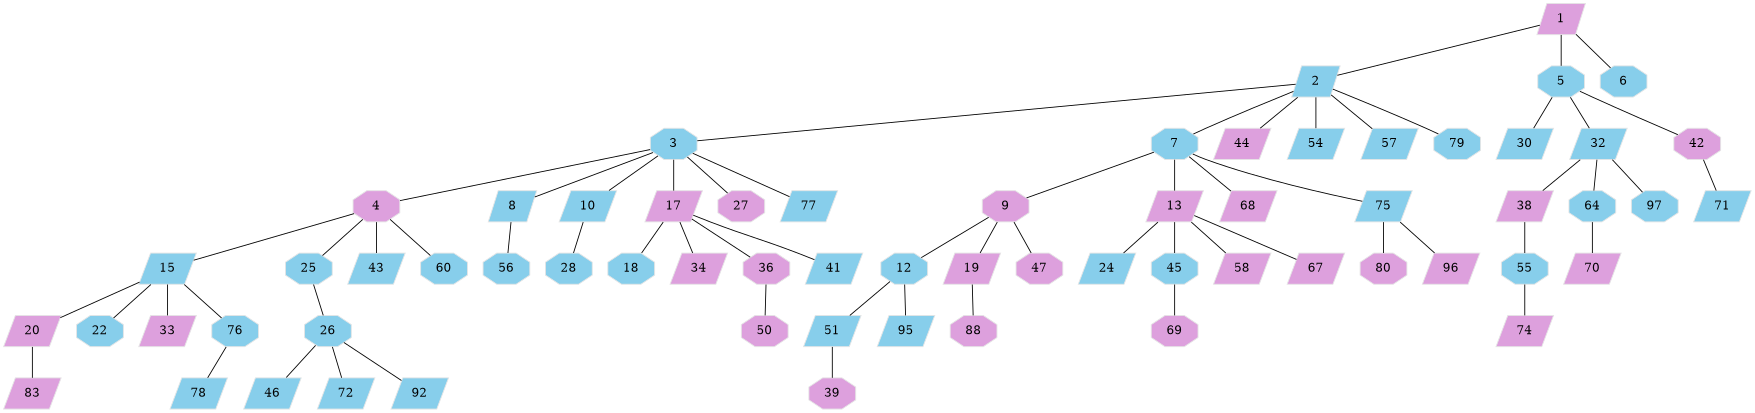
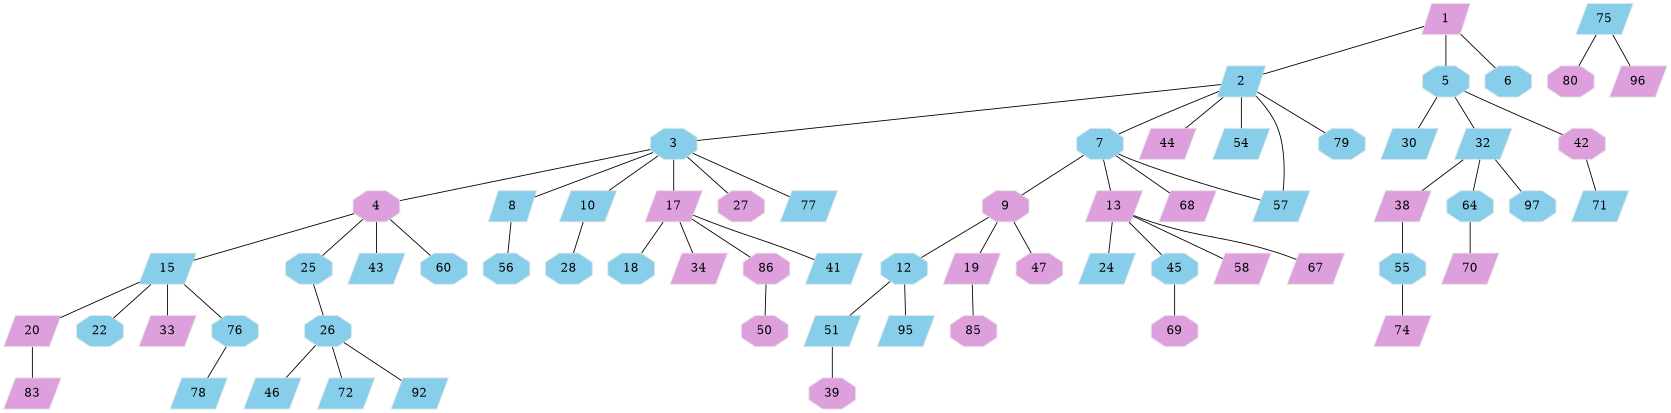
edge "7" -- "75": now "7" -- "57"
node "36": label "36" -> "86"
node "88": label "88" -> "85"
